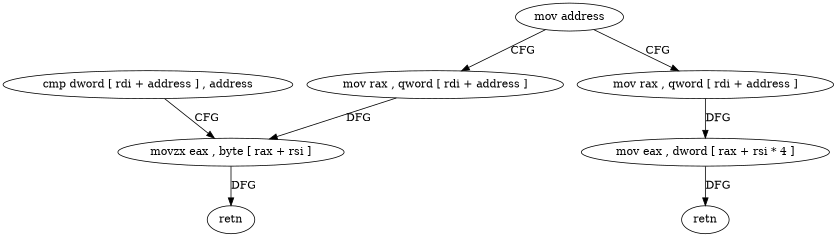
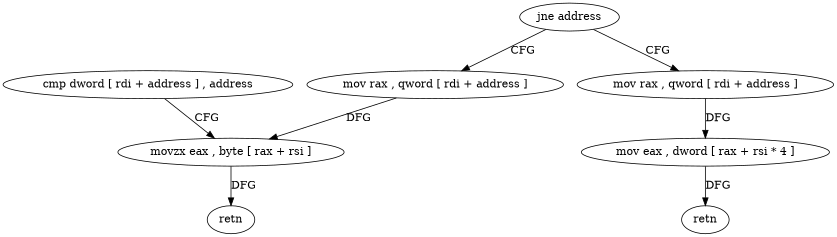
node "mov address": label "mov address" -> "jne address"
